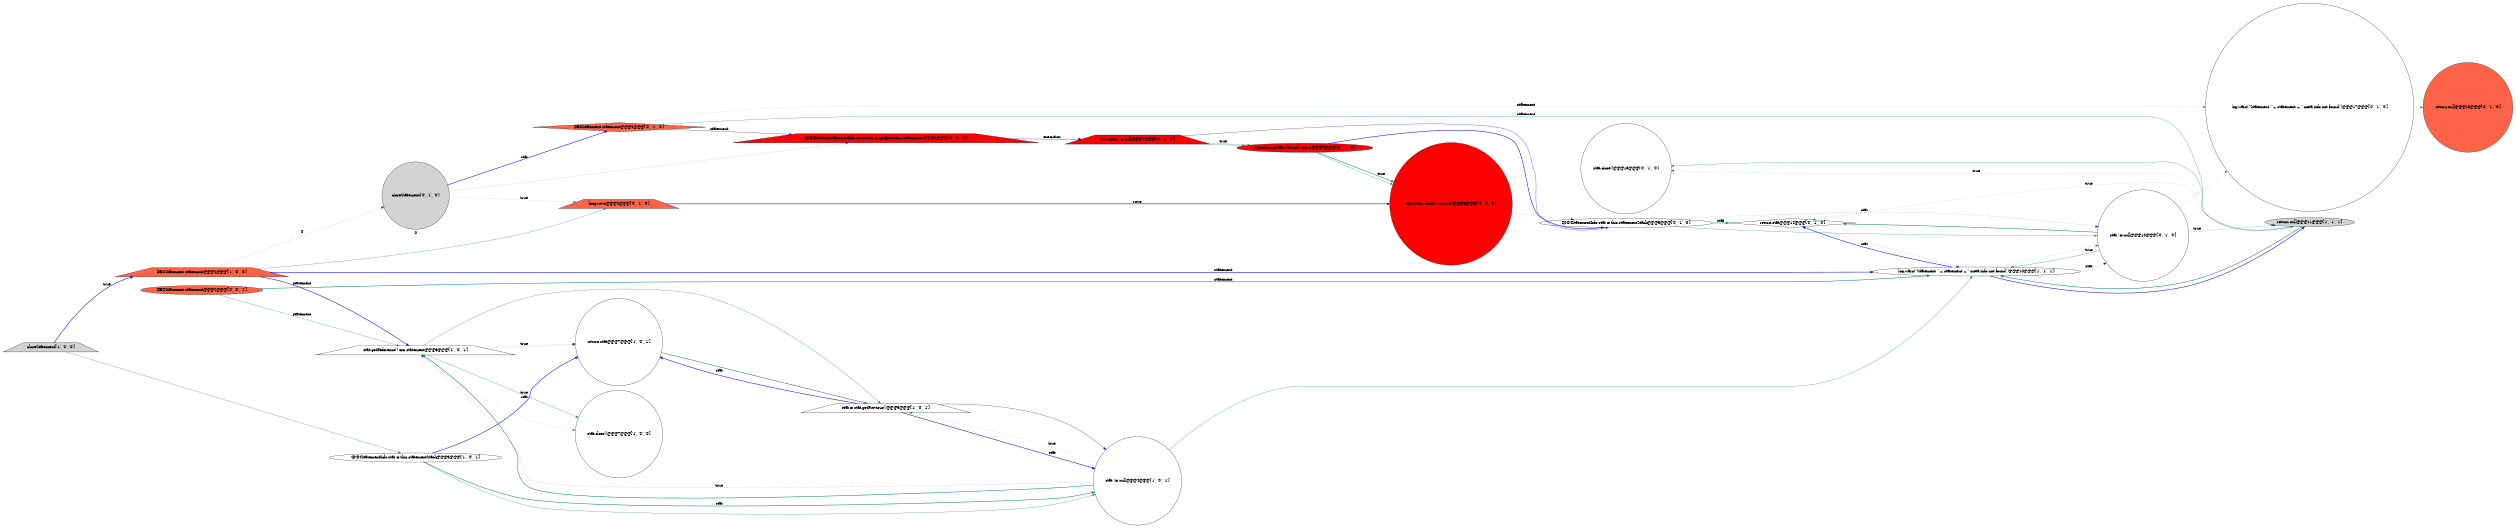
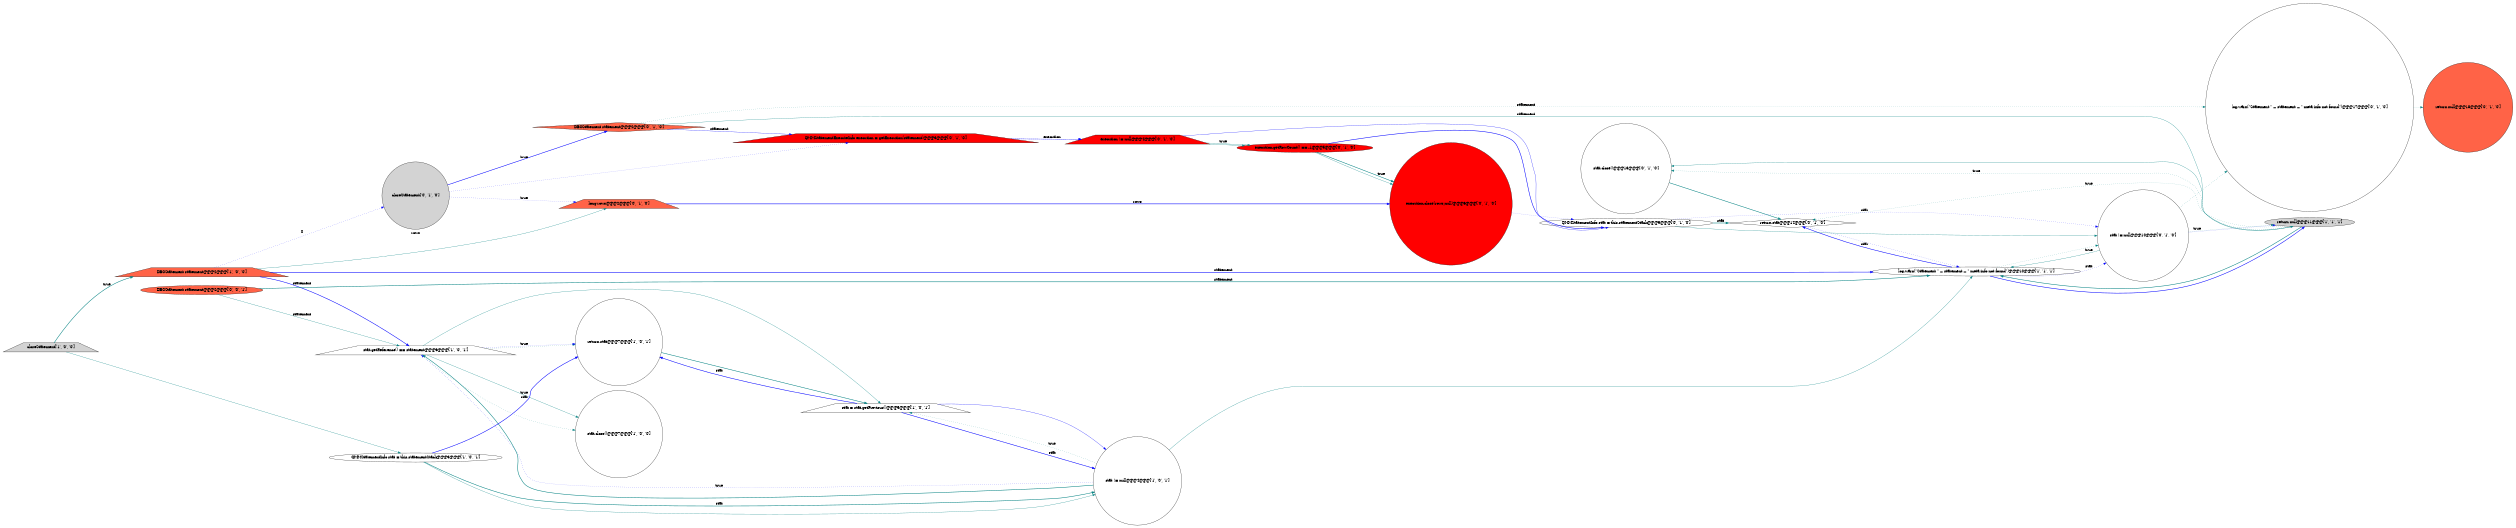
edge "closeStatement['0', '1', '0']" -> "DBCStatement statement@@@2@@@['0', '1', '0']": label "stat" -> "true"
edge "closeStatement['0', '1', '0']" -> "long rows@@@2@@@['0', '1', '0']": color teal -> blue
edge "stat != null@@@10@@@['0', '1', '0']" -> "return stat@@@14@@@['0', '1', '0']": now "stat.close()@@@13@@@['0', '1', '0']" -> "return stat@@@14@@@['0', '1', '0']"
edge "DBCStatement statement@@@2@@@['1', '0', '0']" -> "long rows@@@2@@@['0', '1', '0']": label "0" -> "rows"
edge "closeStatement['1', '0', '0']" -> "DBCStatement statement@@@2@@@['1', '0', '0']": color blue -> teal
